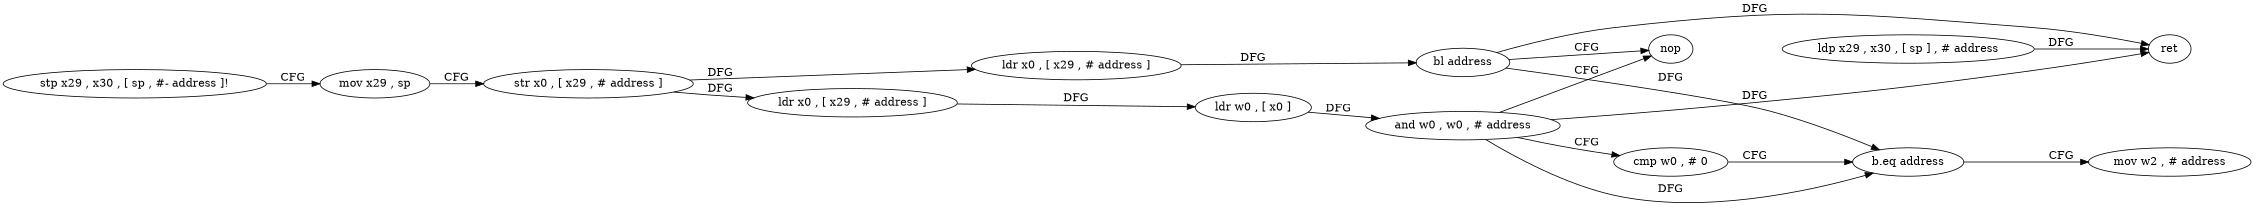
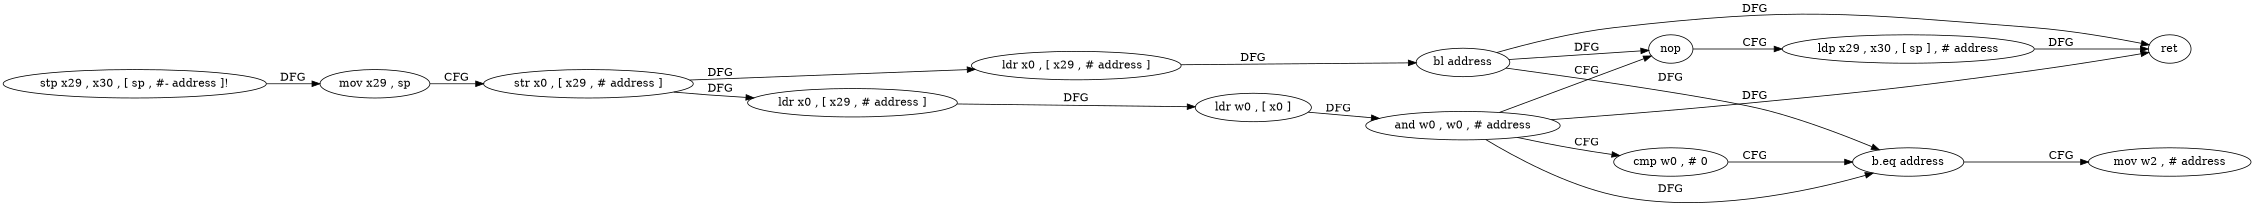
edge "bl address" -> "nop": label "CFG" -> "DFG"
edge "nop" -> "ldp x29 , x30 , [ sp ] , # address": added, label "CFG"
edge "stp x29 , x30 , [ sp , #- address ]!" -> "mov x29 , sp": label "CFG" -> "DFG"
